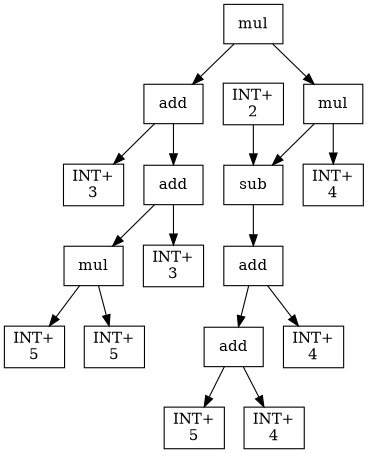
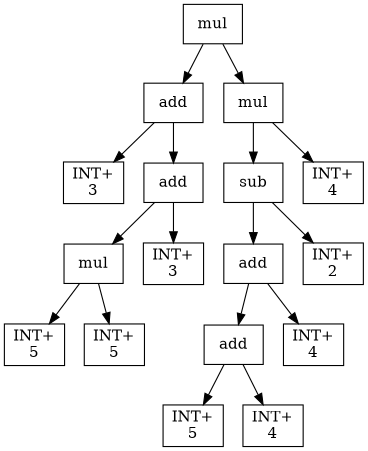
edge "INT+ 2" -> "sub": reversed
